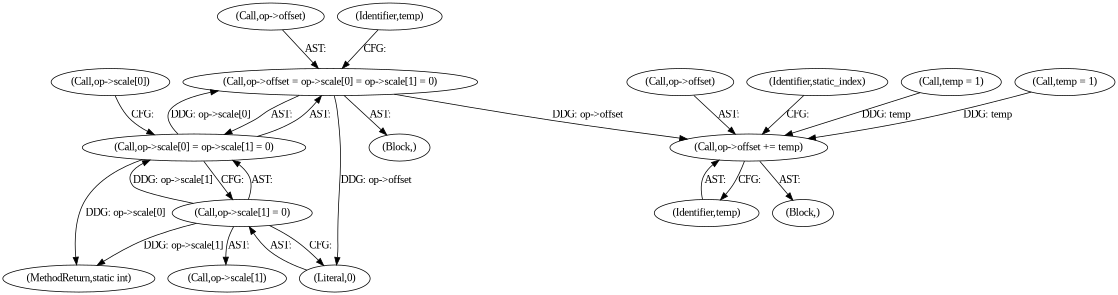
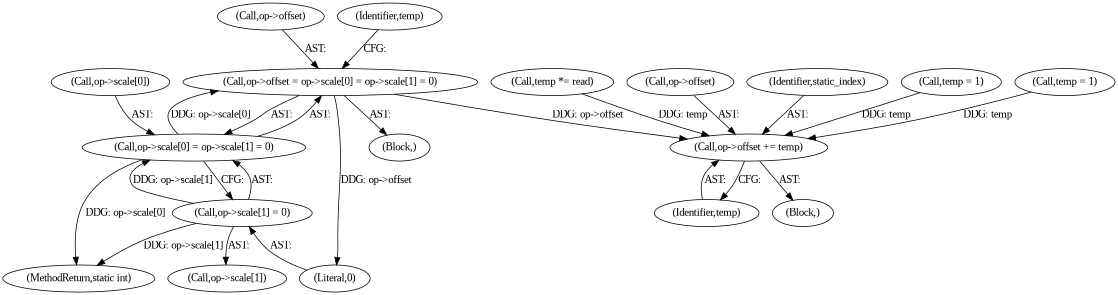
node "(Call,temp *= read)": added
edge "(Call,op->scale[0])" -> "(Call,op->scale[0] = op->scale[1] = 0)": label "CFG: " -> "AST: "
edge "(Identifier,static_index)" -> "(Call,op->offset += temp)": label "CFG: " -> "AST: "
edge "(Call,op->scale[1] = 0)" -> "(Literal,0)": removed, label "CFG:"
